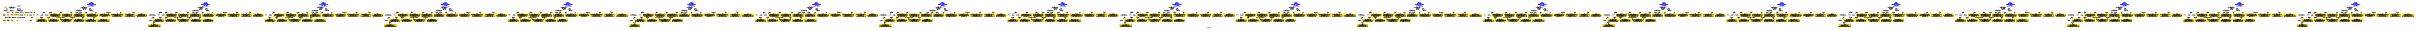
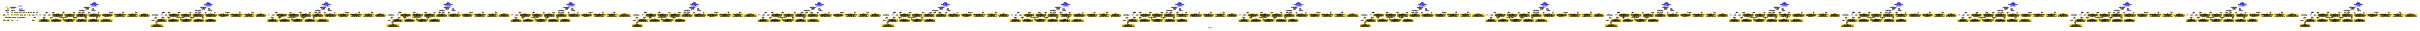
node "origin": added
